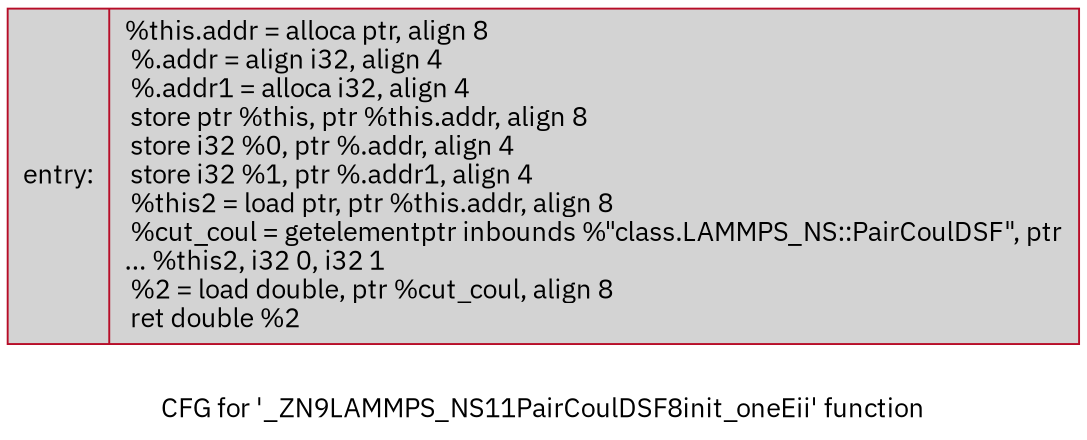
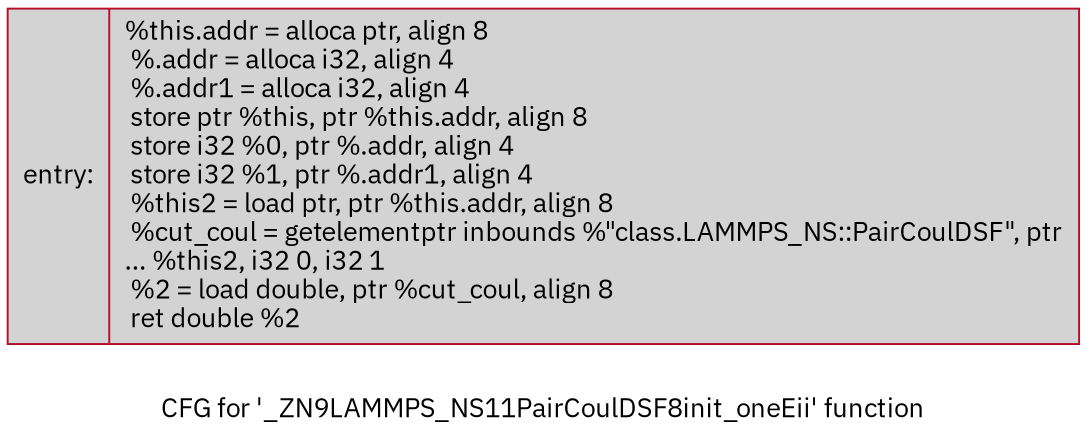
node "entry:": text "%.addr = align i32, align 4" -> "%.addr = alloca i32, align 4"
